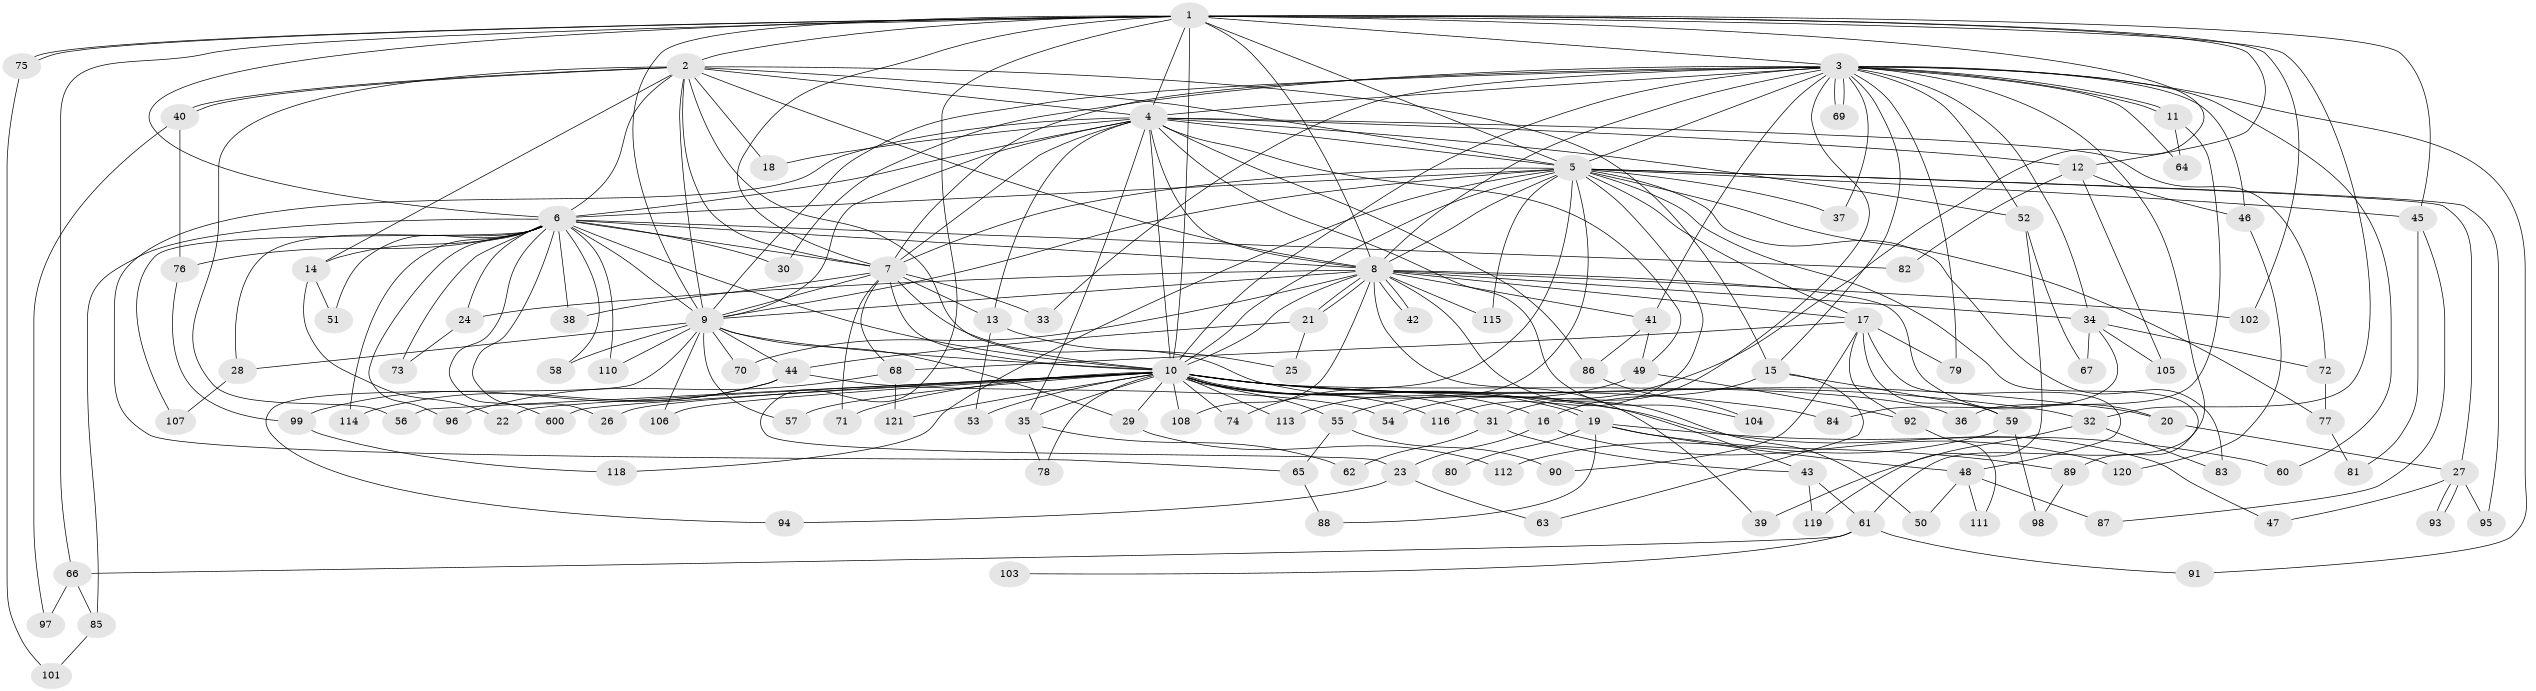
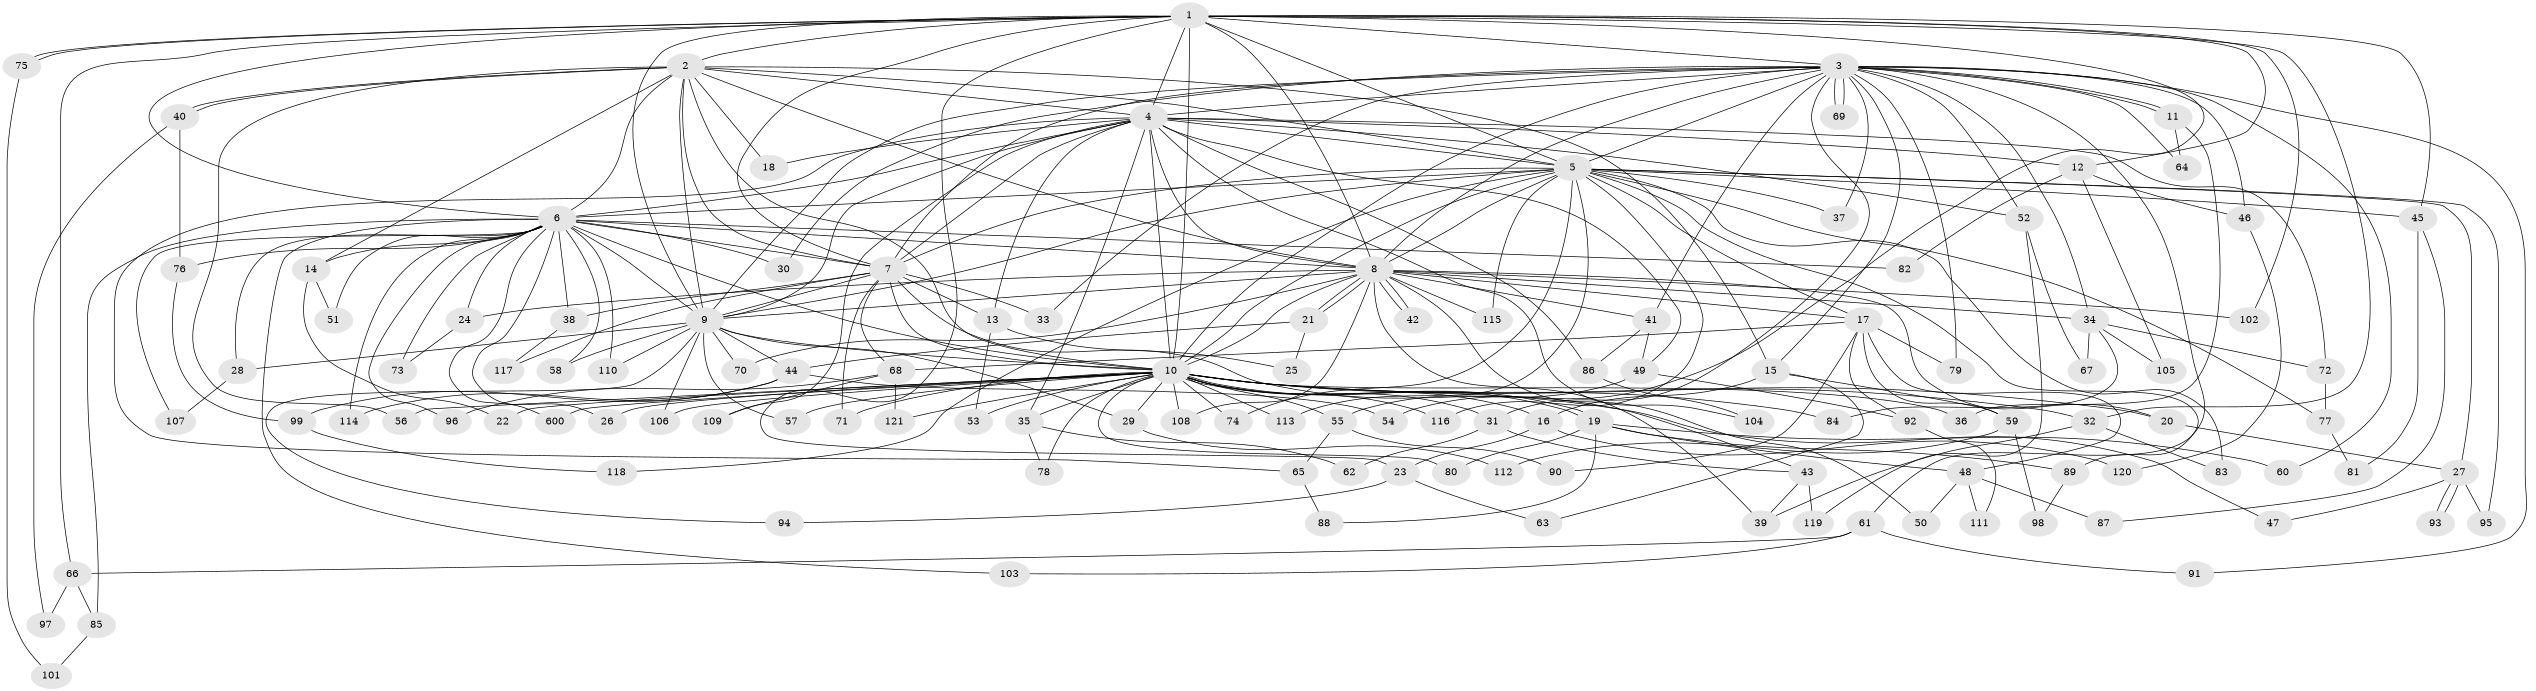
node "117": added
node "109": added
edge "10" -- "80": added
edge "43" -- "61": now "43" -- "39"
edge "6" -- "103": added
